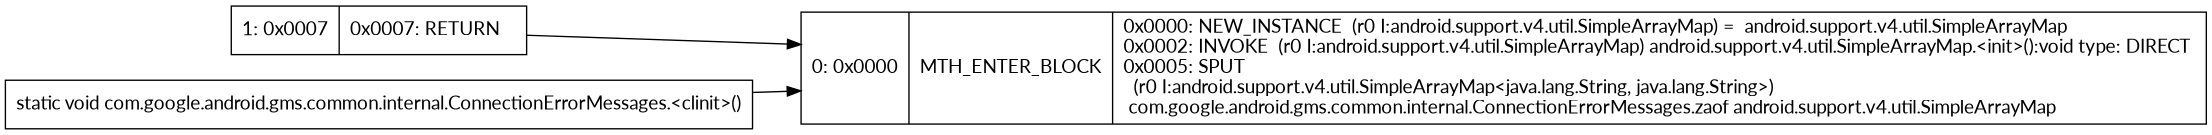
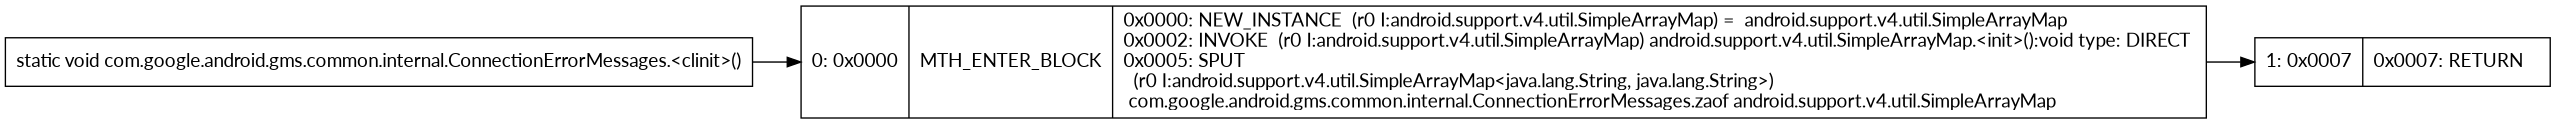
edge "1: 0x0007" -> "0: 0x0000": reversed
